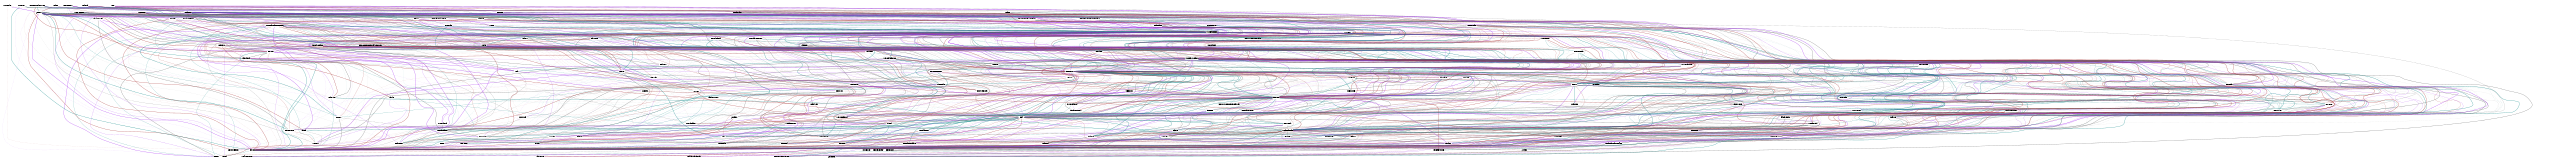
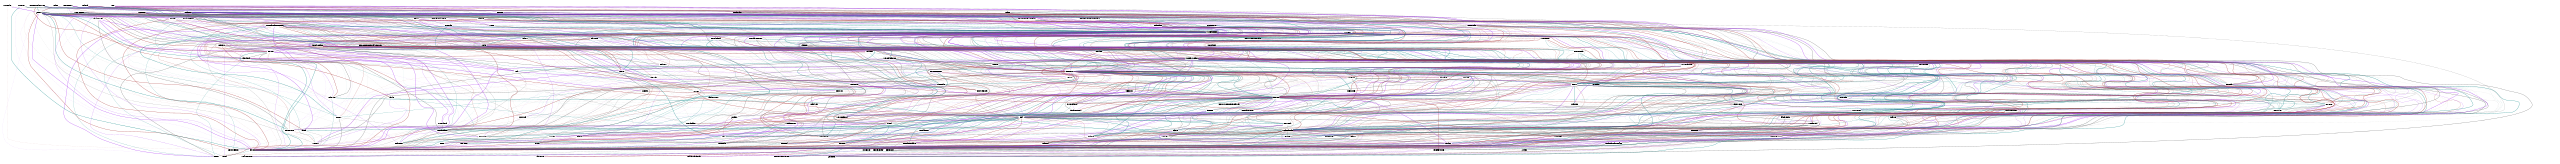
edge "Philippines" -- "Thailand": style dotted -> bold
edge "Germany" -- "Kazakhstan": color teal -> purple
